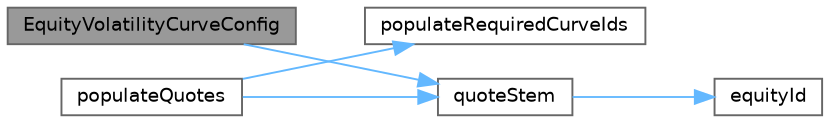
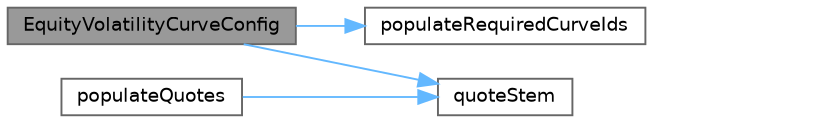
edge "populateQuotes" -> "populateRequiredCurveIds": now "EquityVolatilityCurveConfig" -> "populateRequiredCurveIds"
node "equityId": removed
